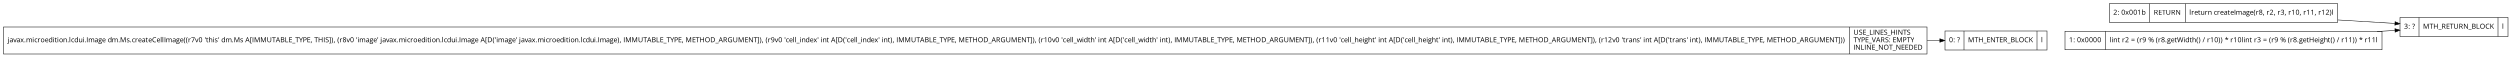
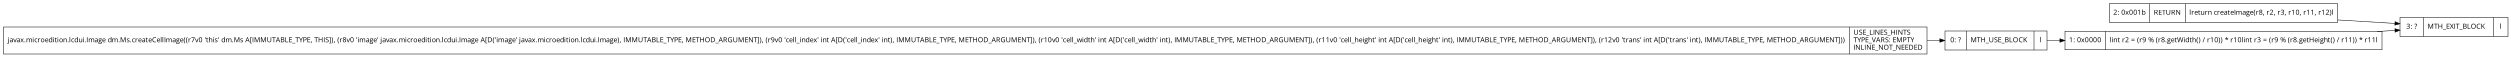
node "3: ?": text "MTH_RETURN_BLOCK" -> "MTH_EXIT_BLOCK"
node "0: ?": text "MTH_ENTER_BLOCK" -> "MTH_USE_BLOCK"
edge "0: ?" -> "1: 0x0000": added
